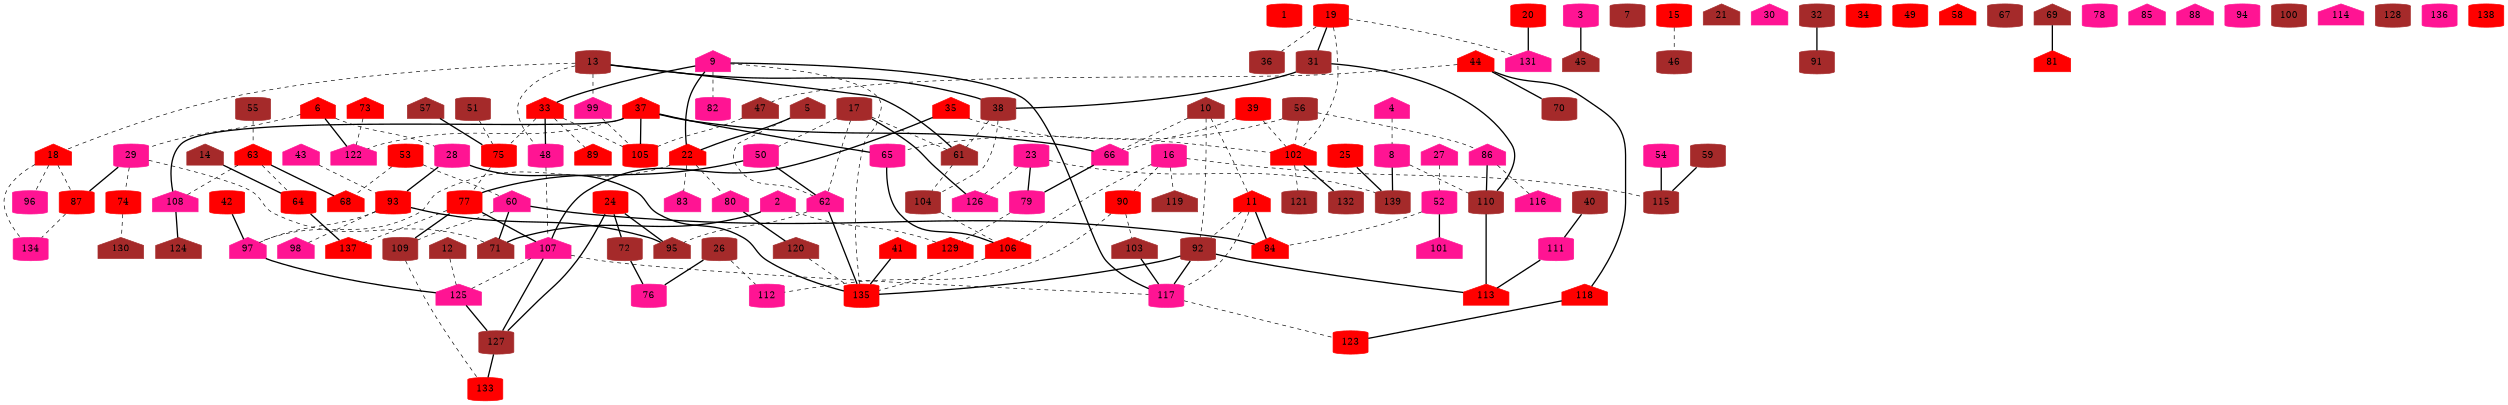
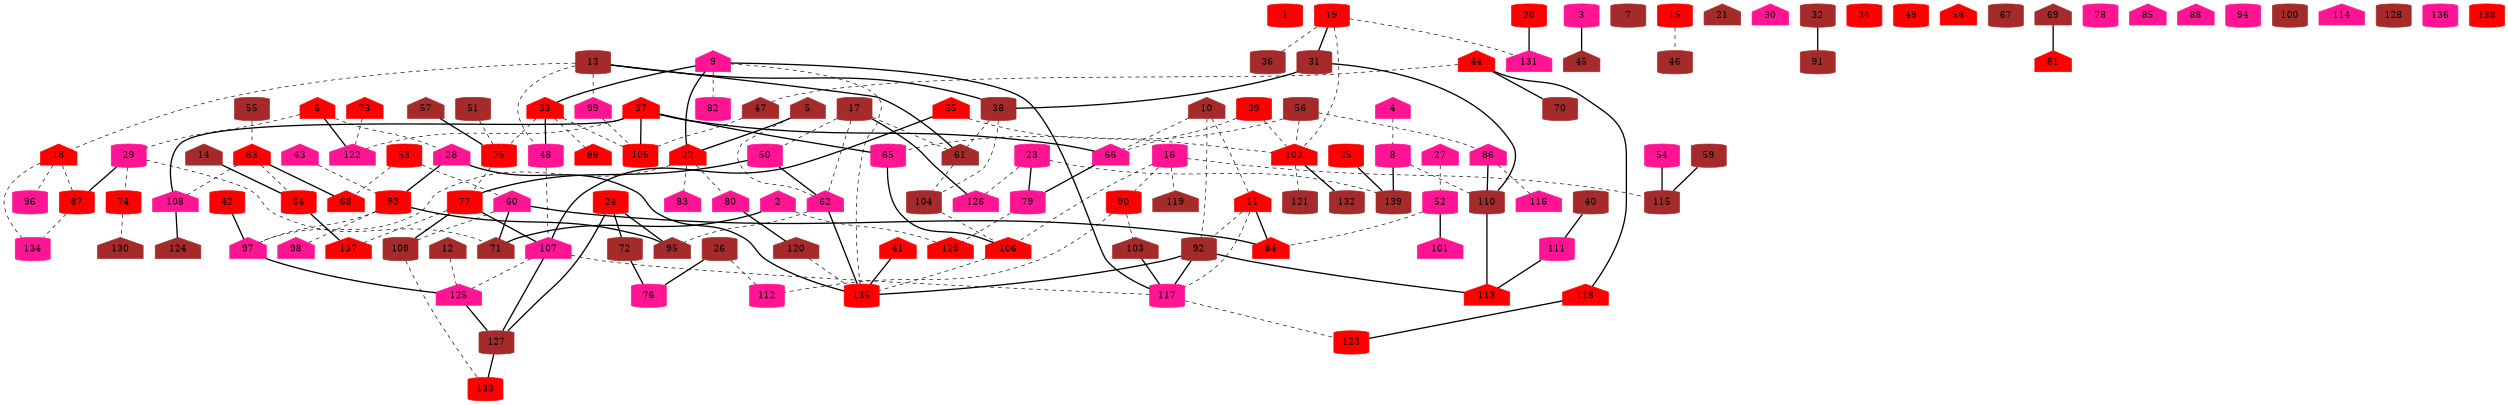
node "28": shape cylinder -> house
